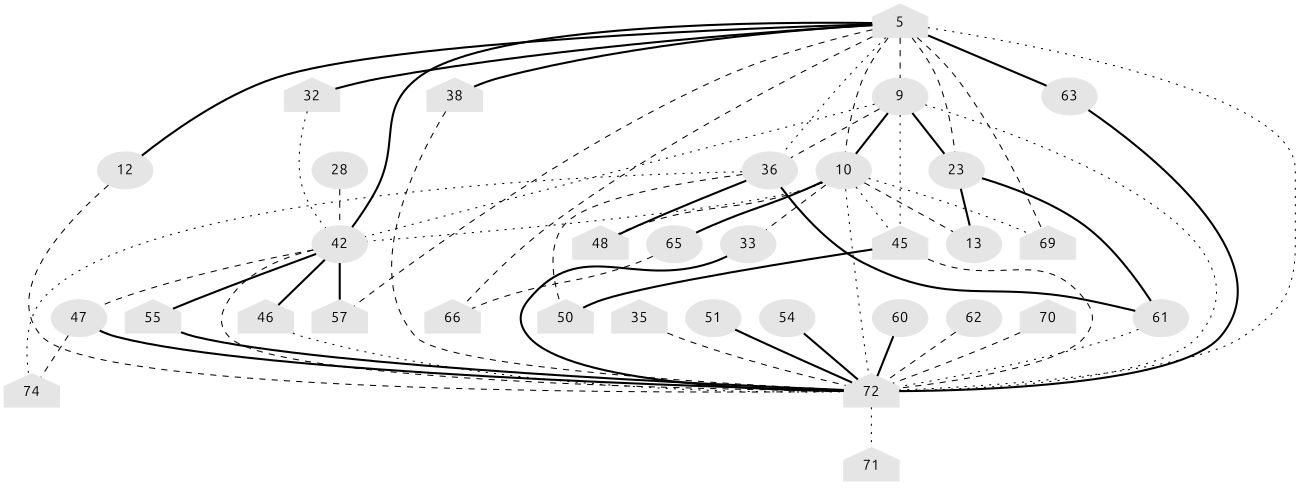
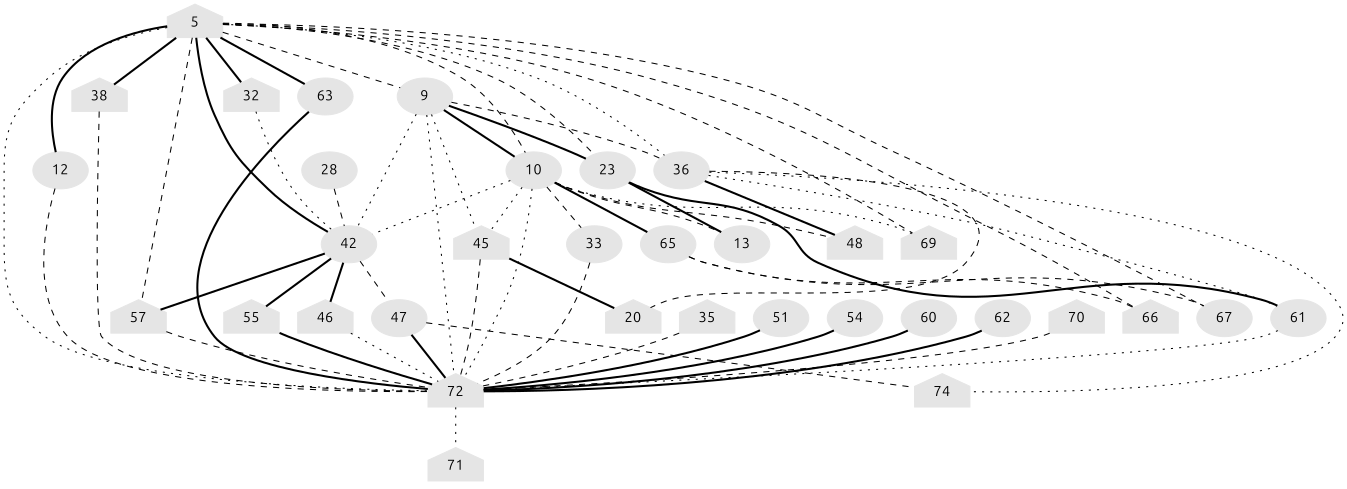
edge "36" -- "61": style bold -> dotted
node "50": label "50" -> "20"
node "67": added
edge "33" -- "72": style bold -> dashed
edge "62" -- "72": style dashed -> bold
edge "42" -- "72": now "57" -- "72"
